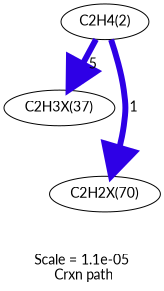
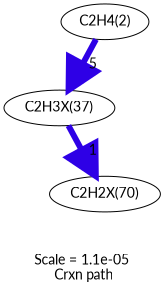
edge "C2H4(2)" -> "C2H2X(70)": now "C2H3X(37)" -> "C2H2X(70)"
